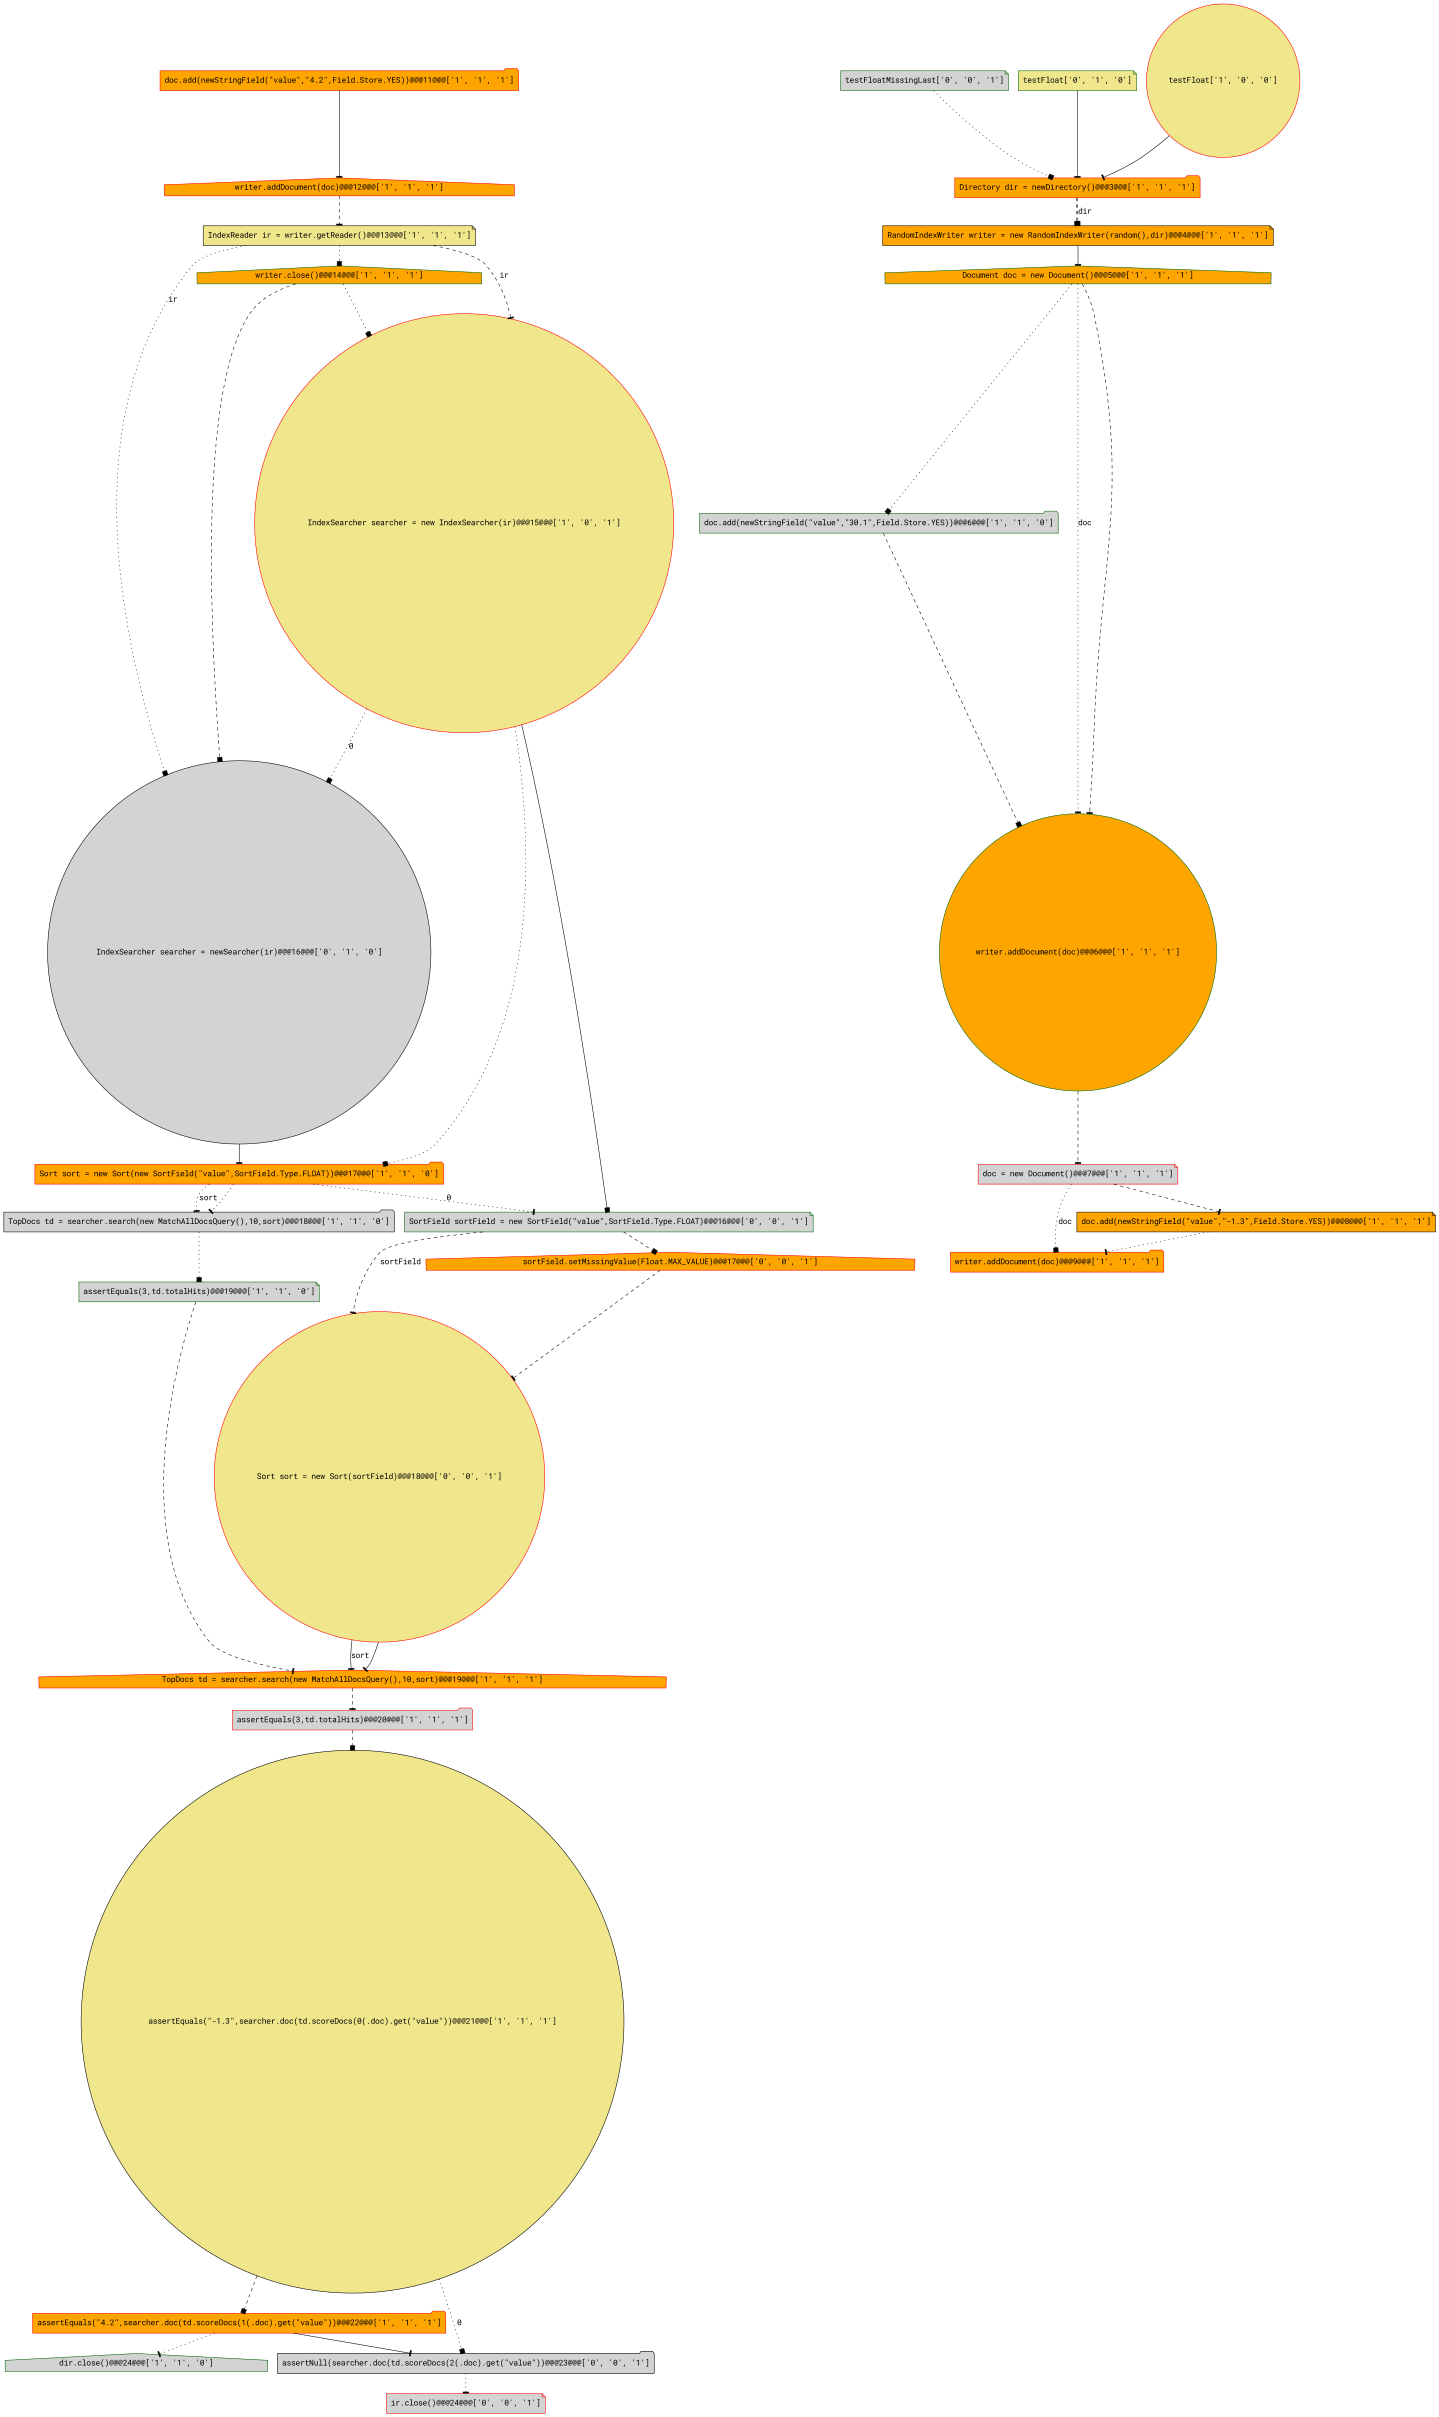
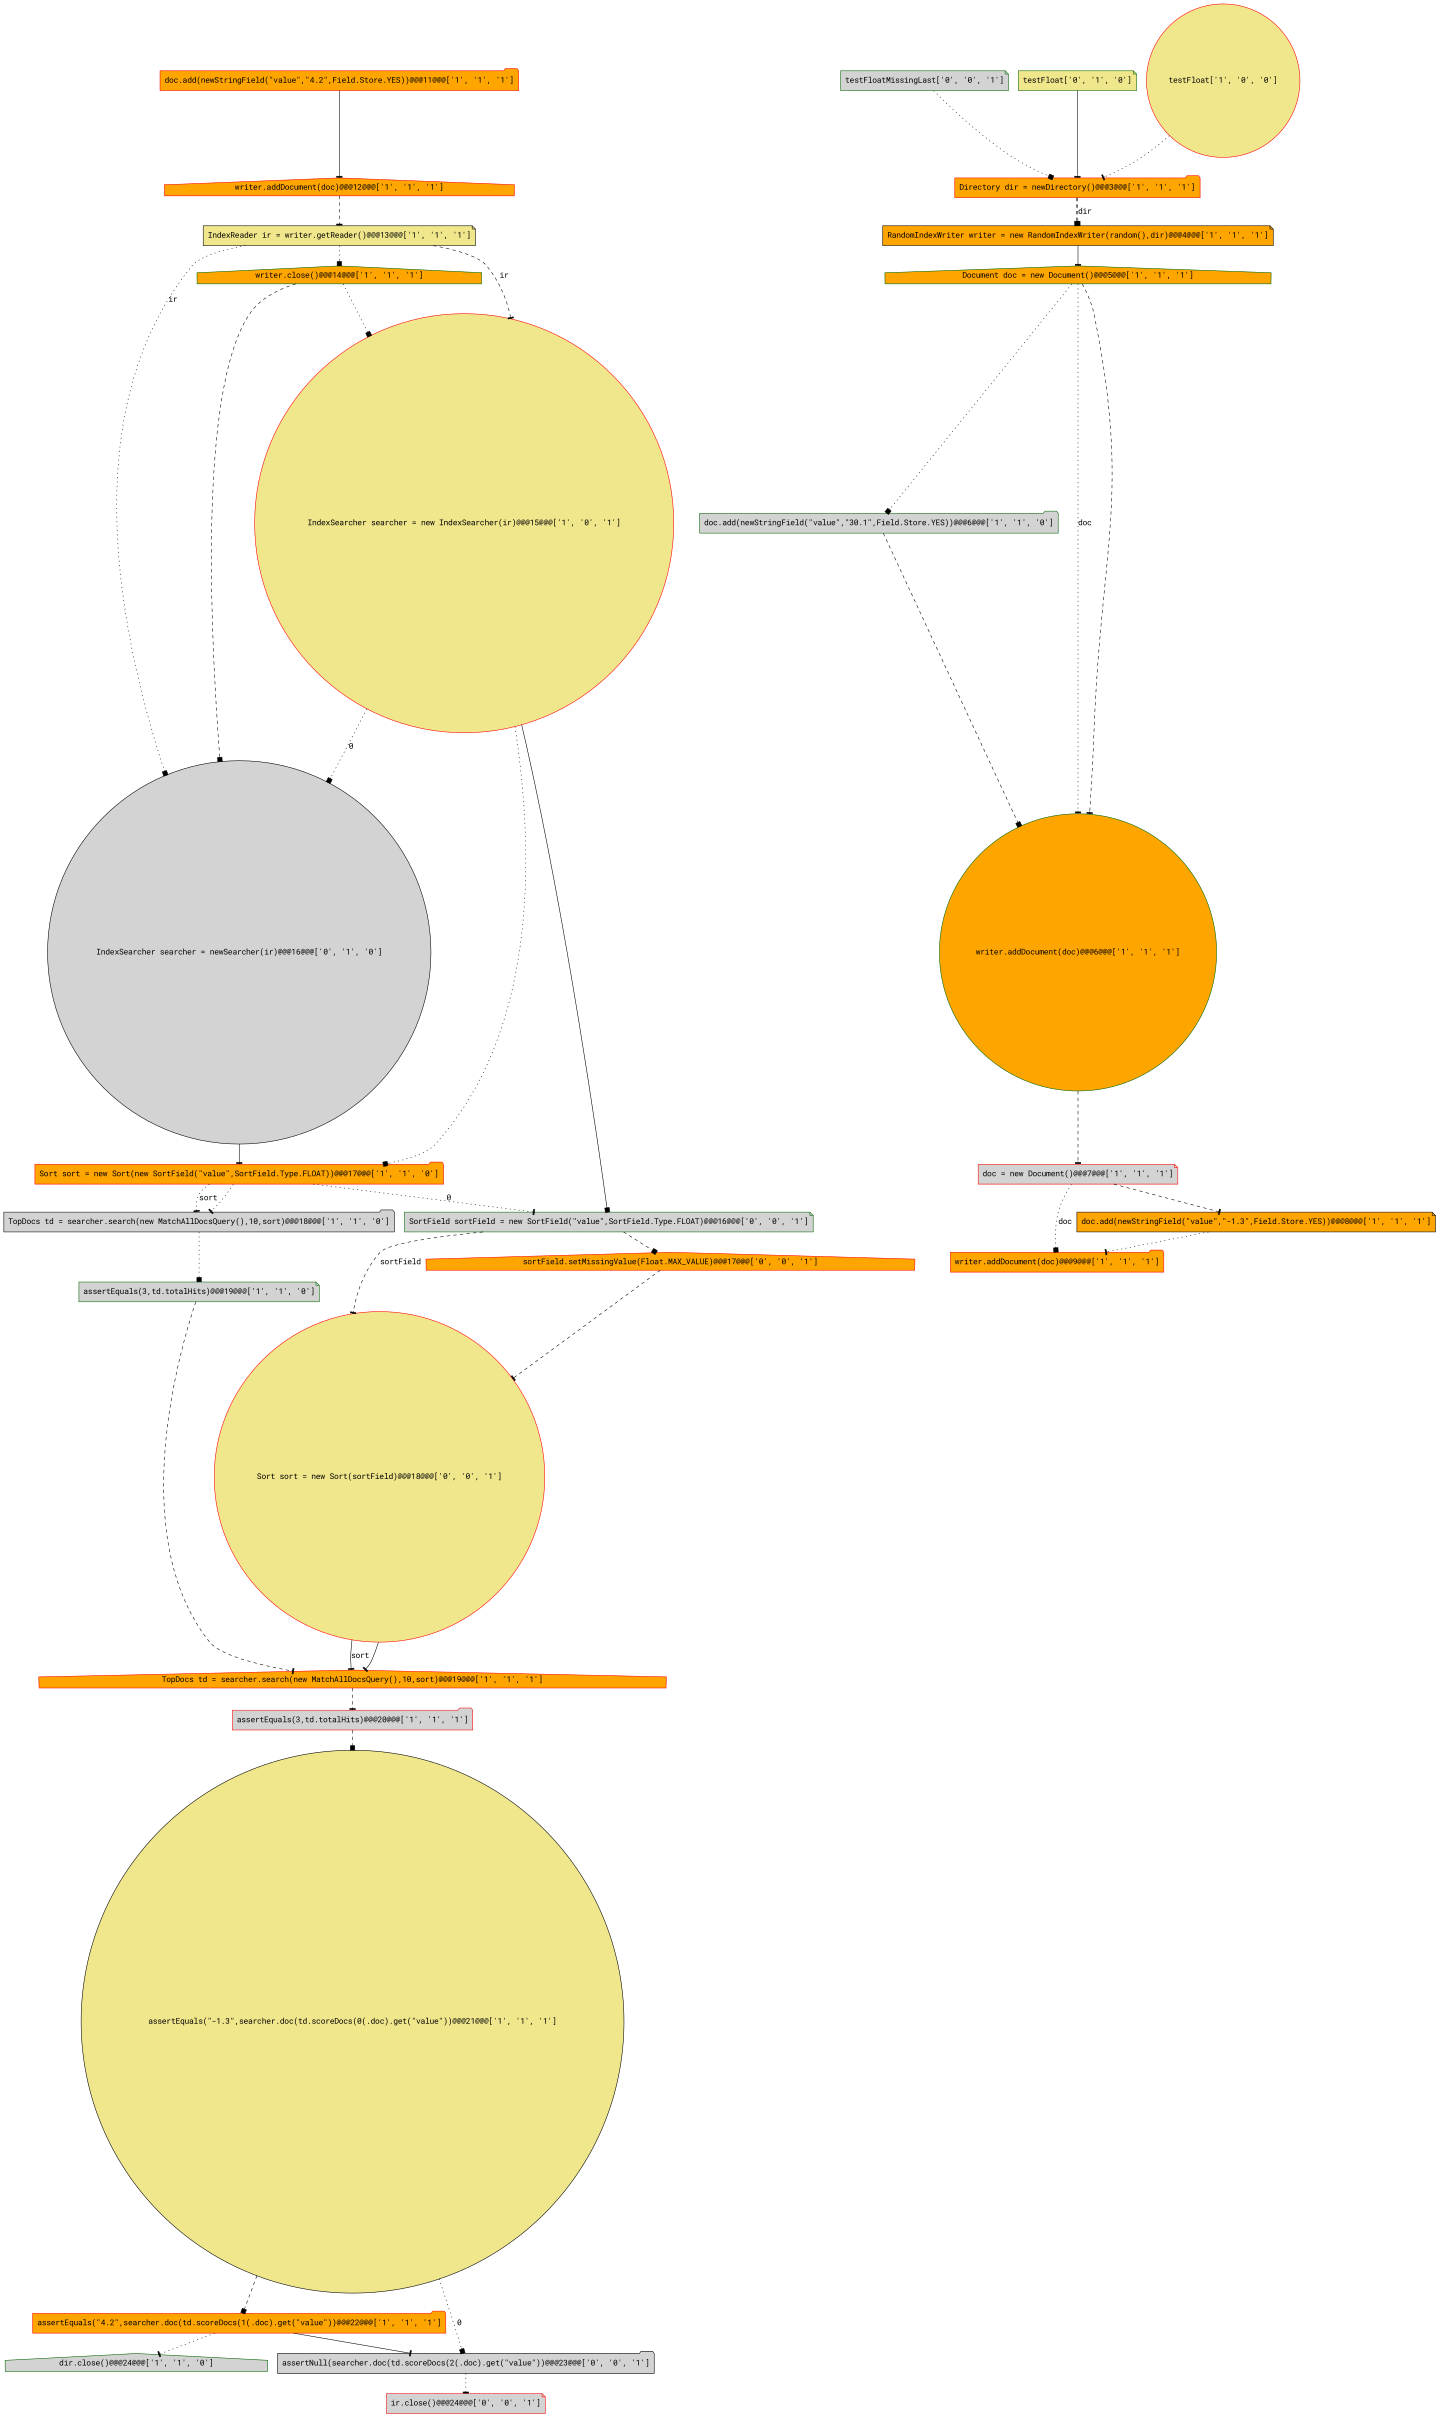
edge "testFloat['1', '0', '0']" -> "Directory dir = newDirectory()@@@3@@@['1', '1', '1']": style solid -> dotted
